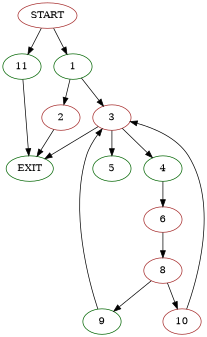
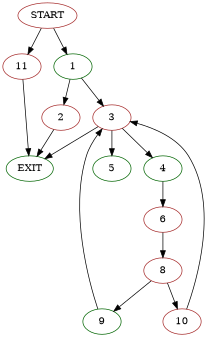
node "11": color darkgreen -> brown
